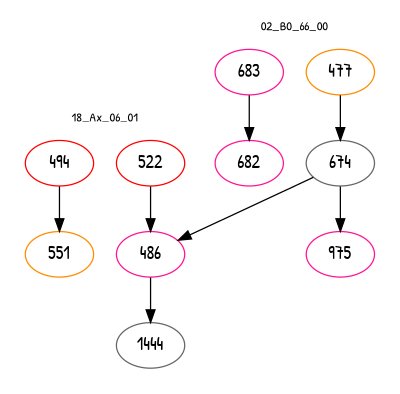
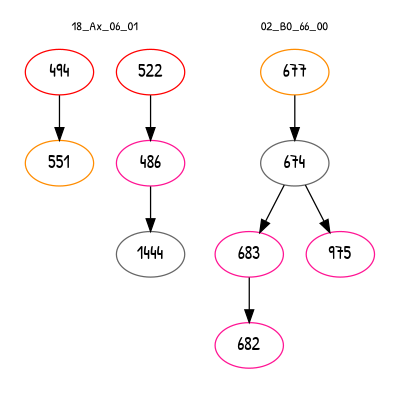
node "477": label "477" -> "677"
edge "674" -> "486": now "674" -> "683"
